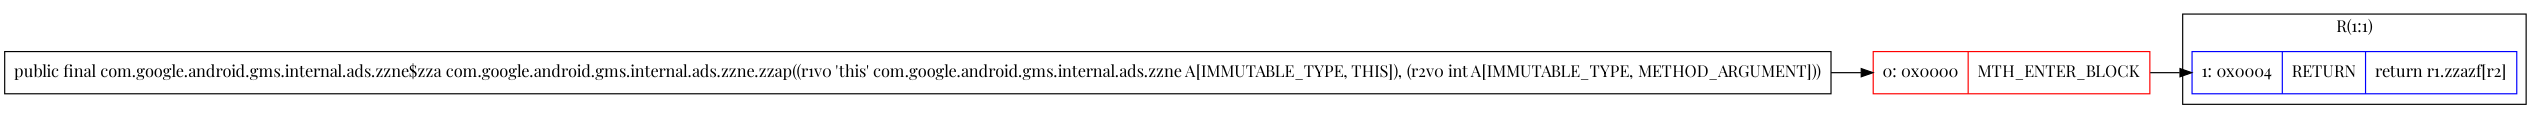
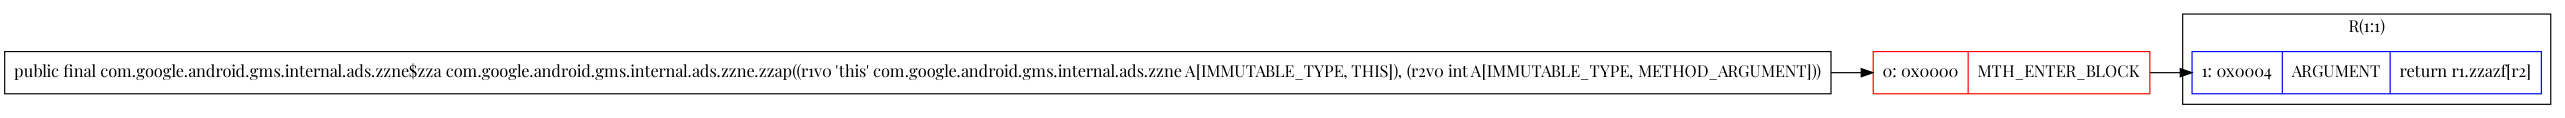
node "1: 0x0004": text "RETURN" -> "ARGUMENT"
